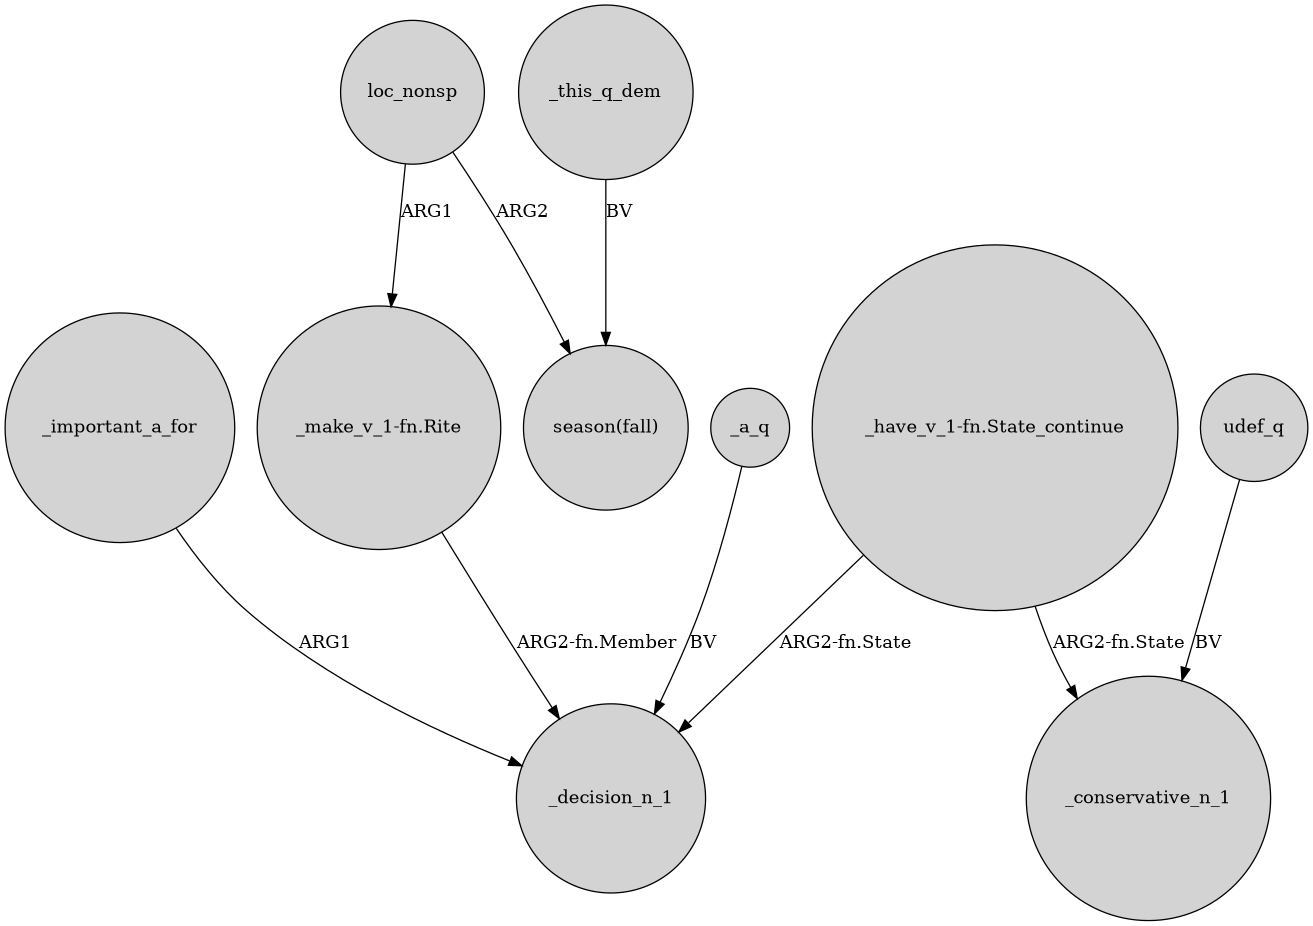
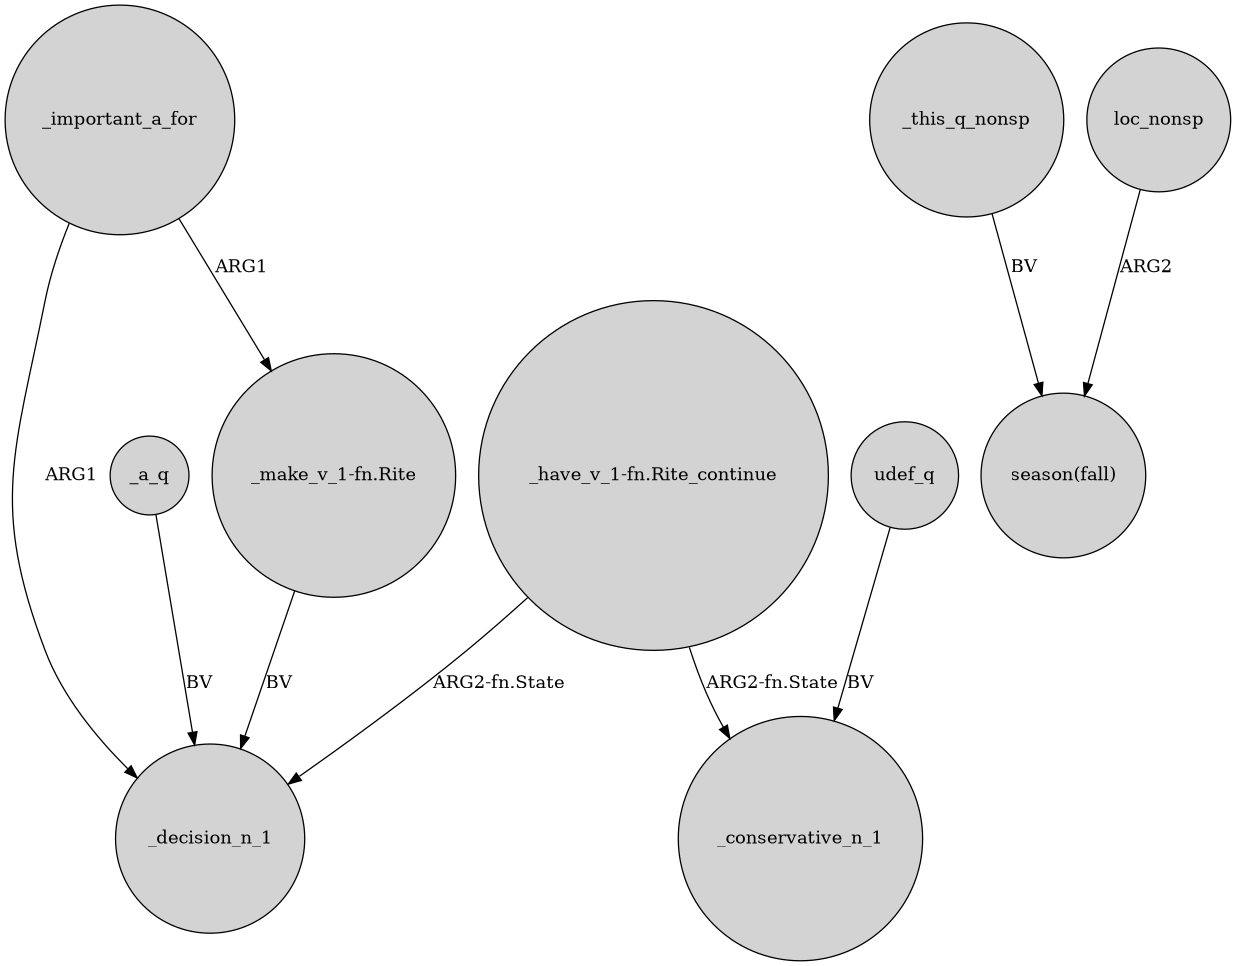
node "_this_q_dem": label "_this_q_dem" -> "_this_q_nonsp"
edge "loc_nonsp" -> "_make_v_1-fn.Rite": now "_important_a_for" -> "_make_v_1-fn.Rite"
node "_have_v_1-fn.State_continue": label "_have_v_1-fn.State_continue" -> "_have_v_1-fn.Rite_continue"
edge "_make_v_1-fn.Rite" -> "_decision_n_1": label "ARG2-fn.Member" -> "BV"
